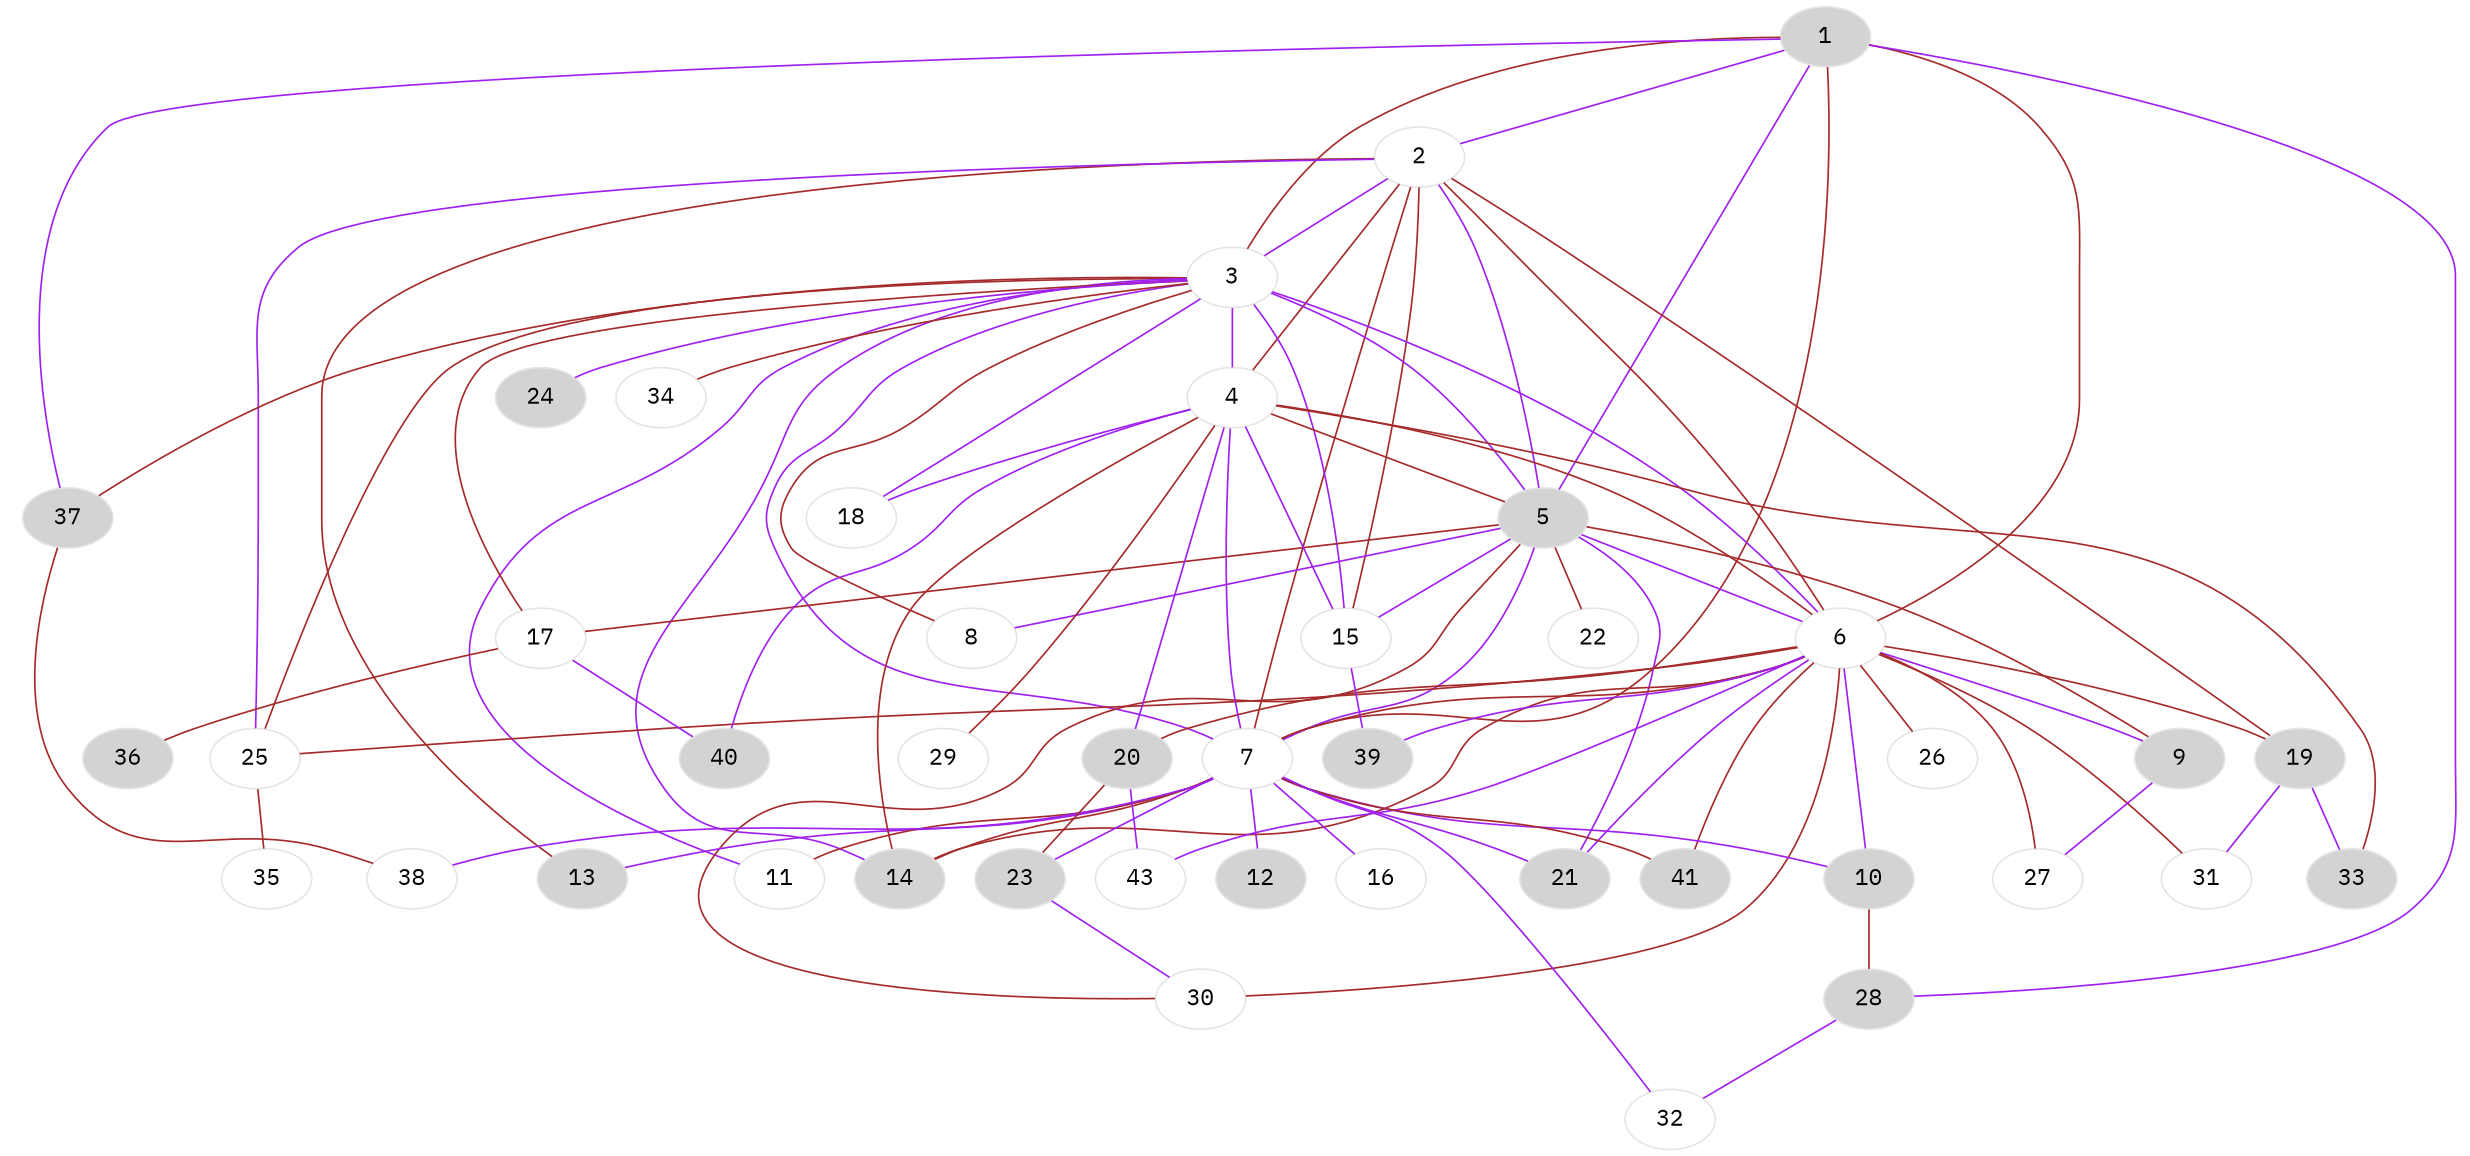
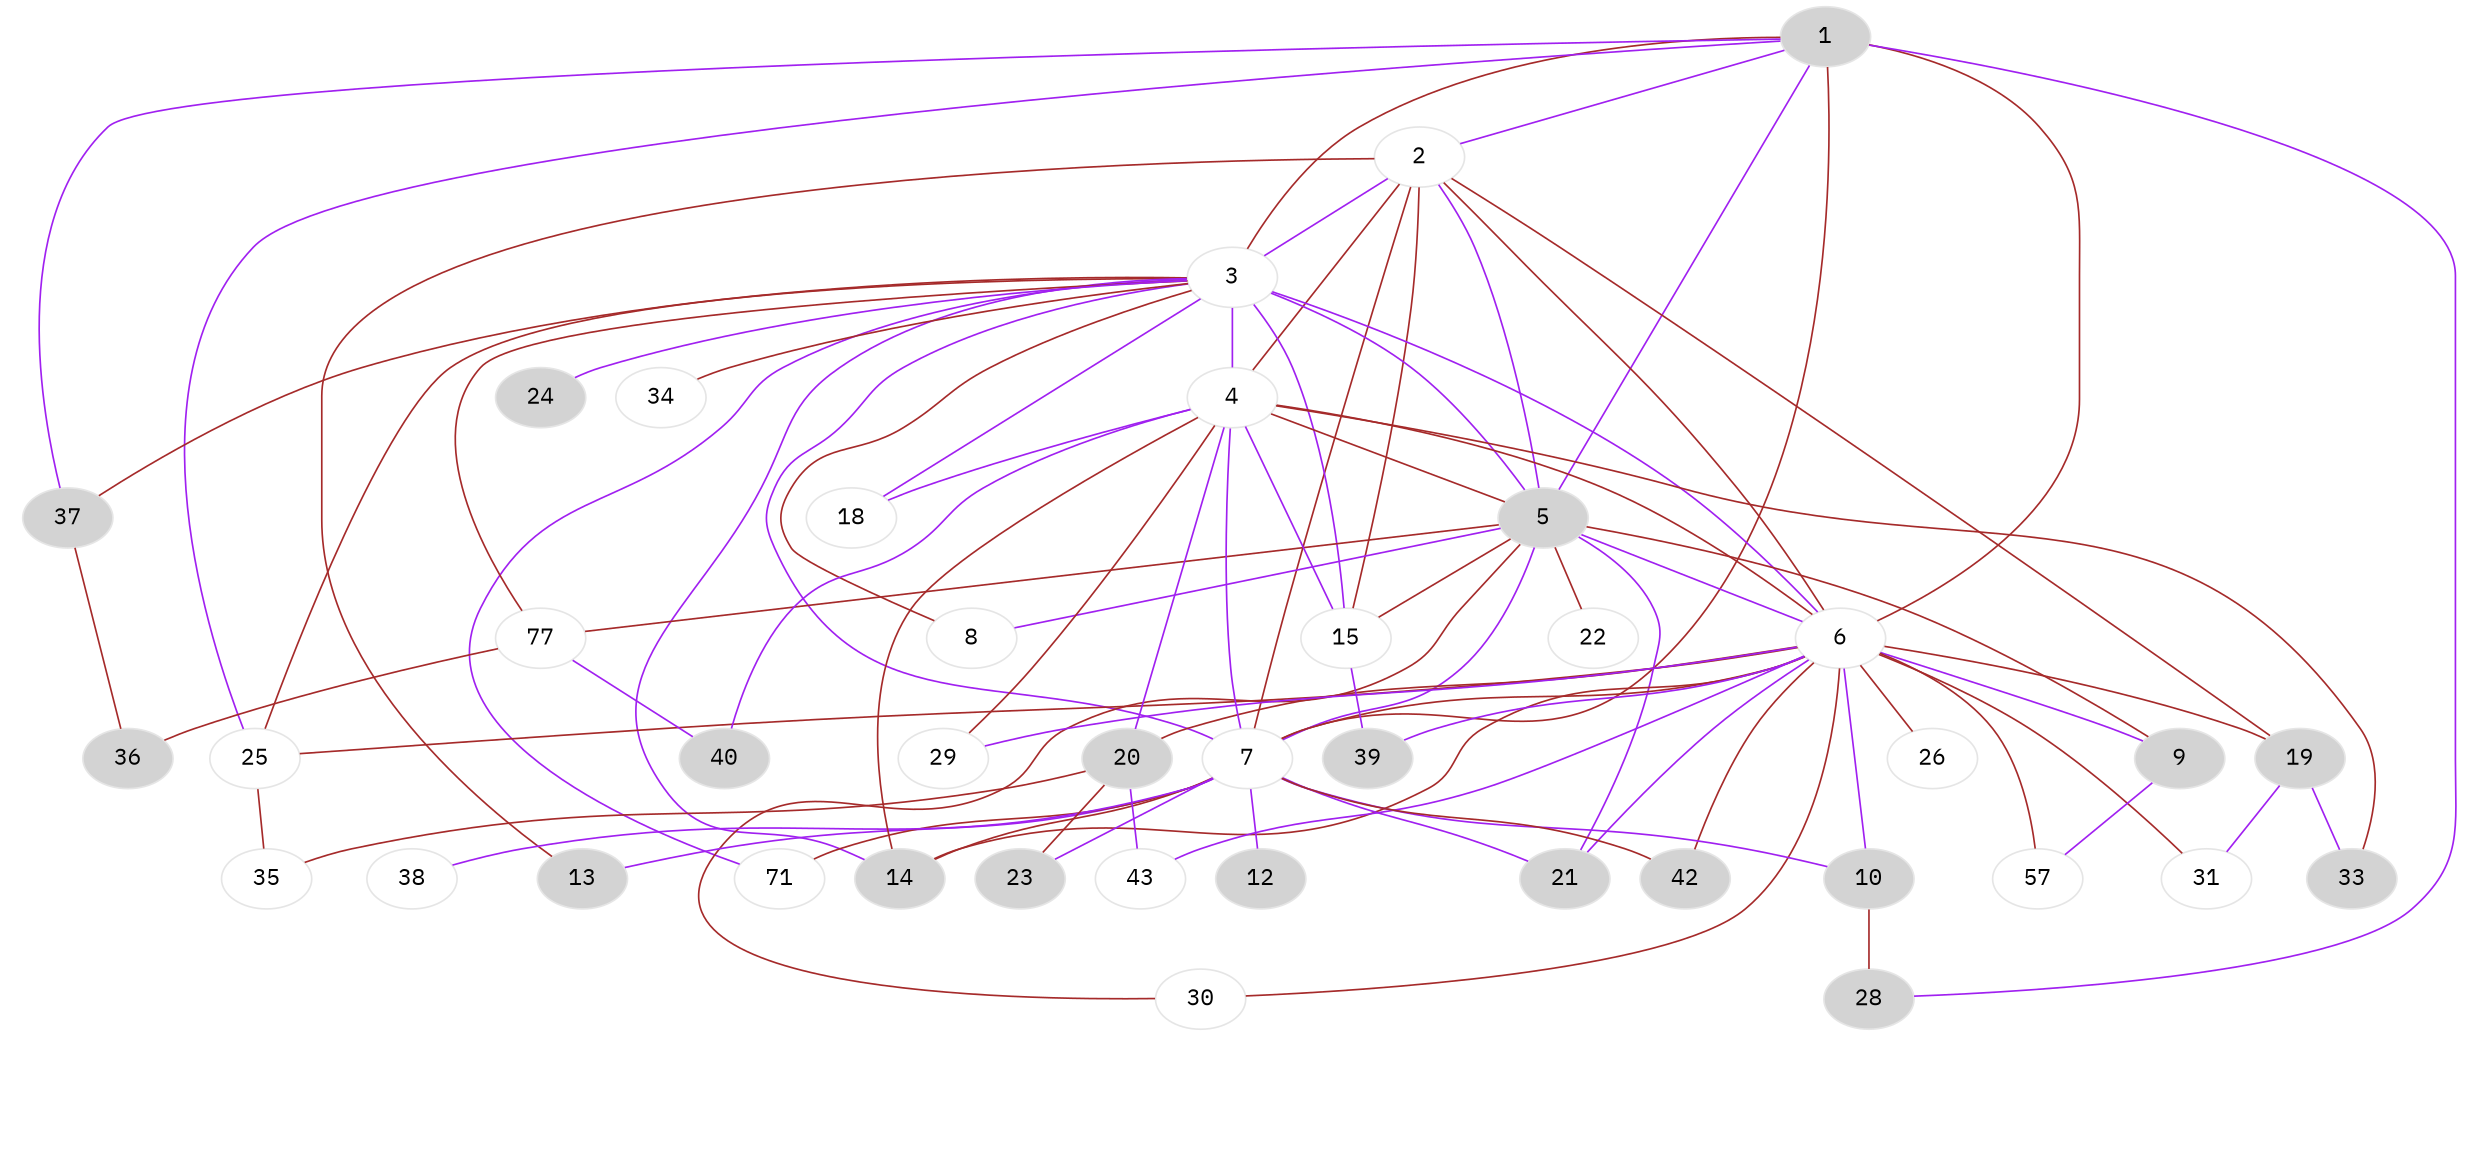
edge "2" -- "25": now "1" -- "25"
edge "5" -- "15": color purple -> brown
node "17": label "17" -> "77"
edge "6" -- "29": added
edge "20" -- "35": added
edge "37" -- "38": now "37" -- "36"
node "11": label "11" -> "71"
node "16": removed
node "41": label "41" -> "42"
node "27": label "27" -> "57"
edge "23" -- "30": removed
node "32": removed
